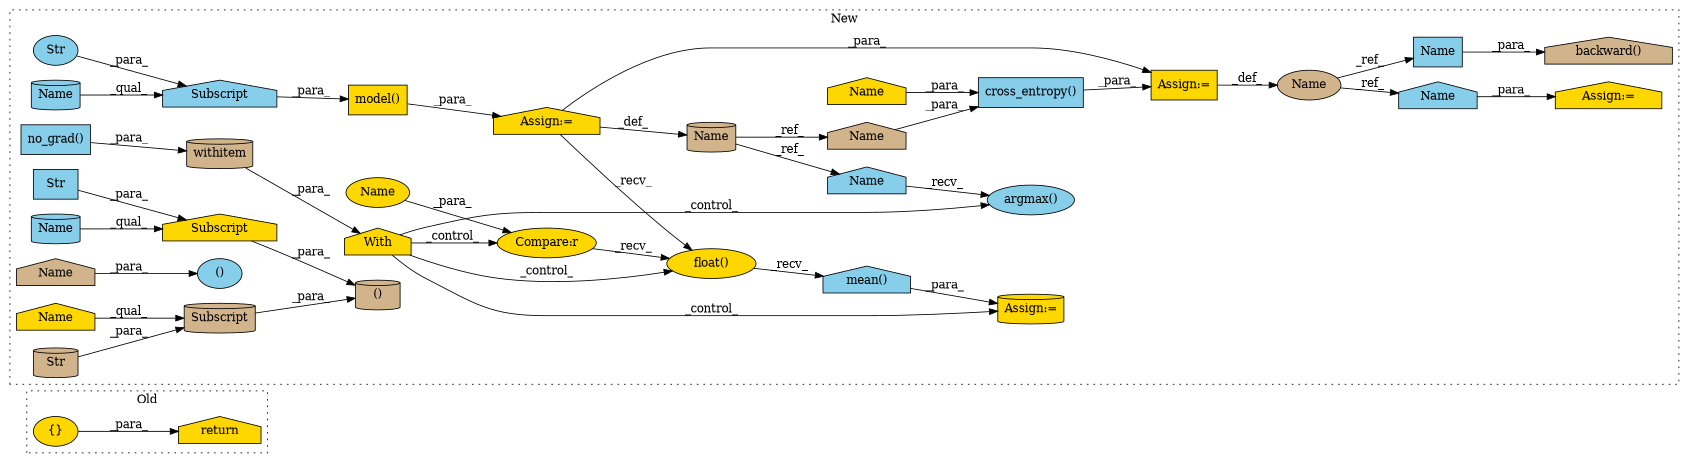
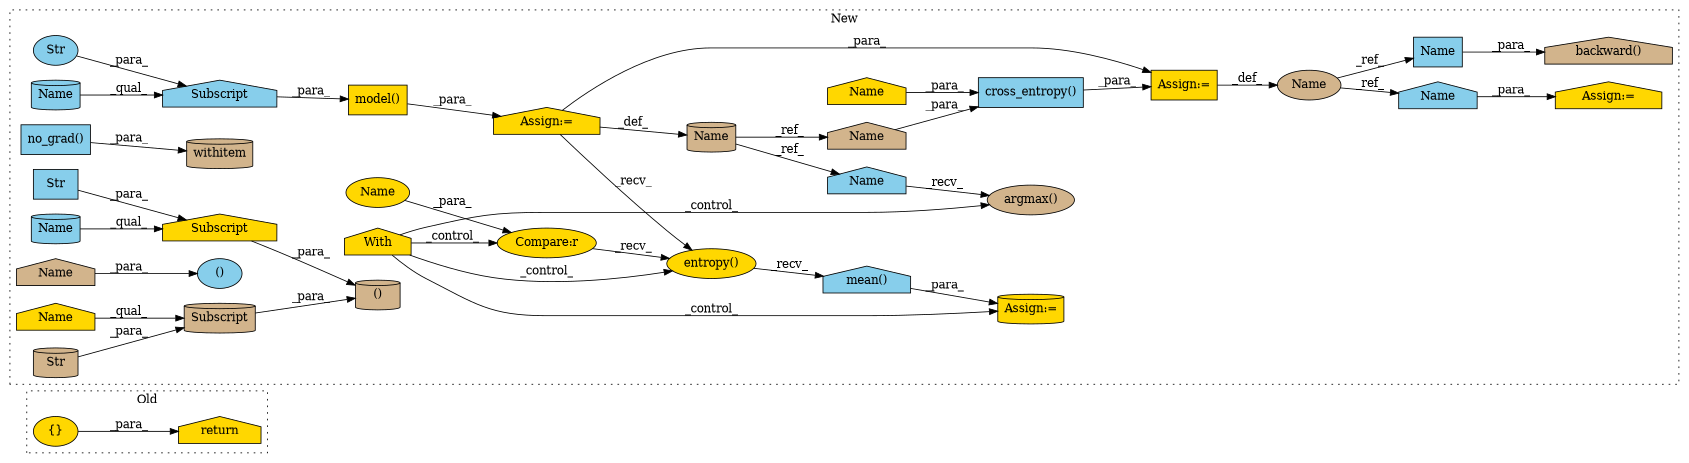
edge "withitem" -> "With": removed, label "_para_"
node "argmax()": fillcolor skyblue -> tan
node "float()": label "float()" -> "entropy()"
